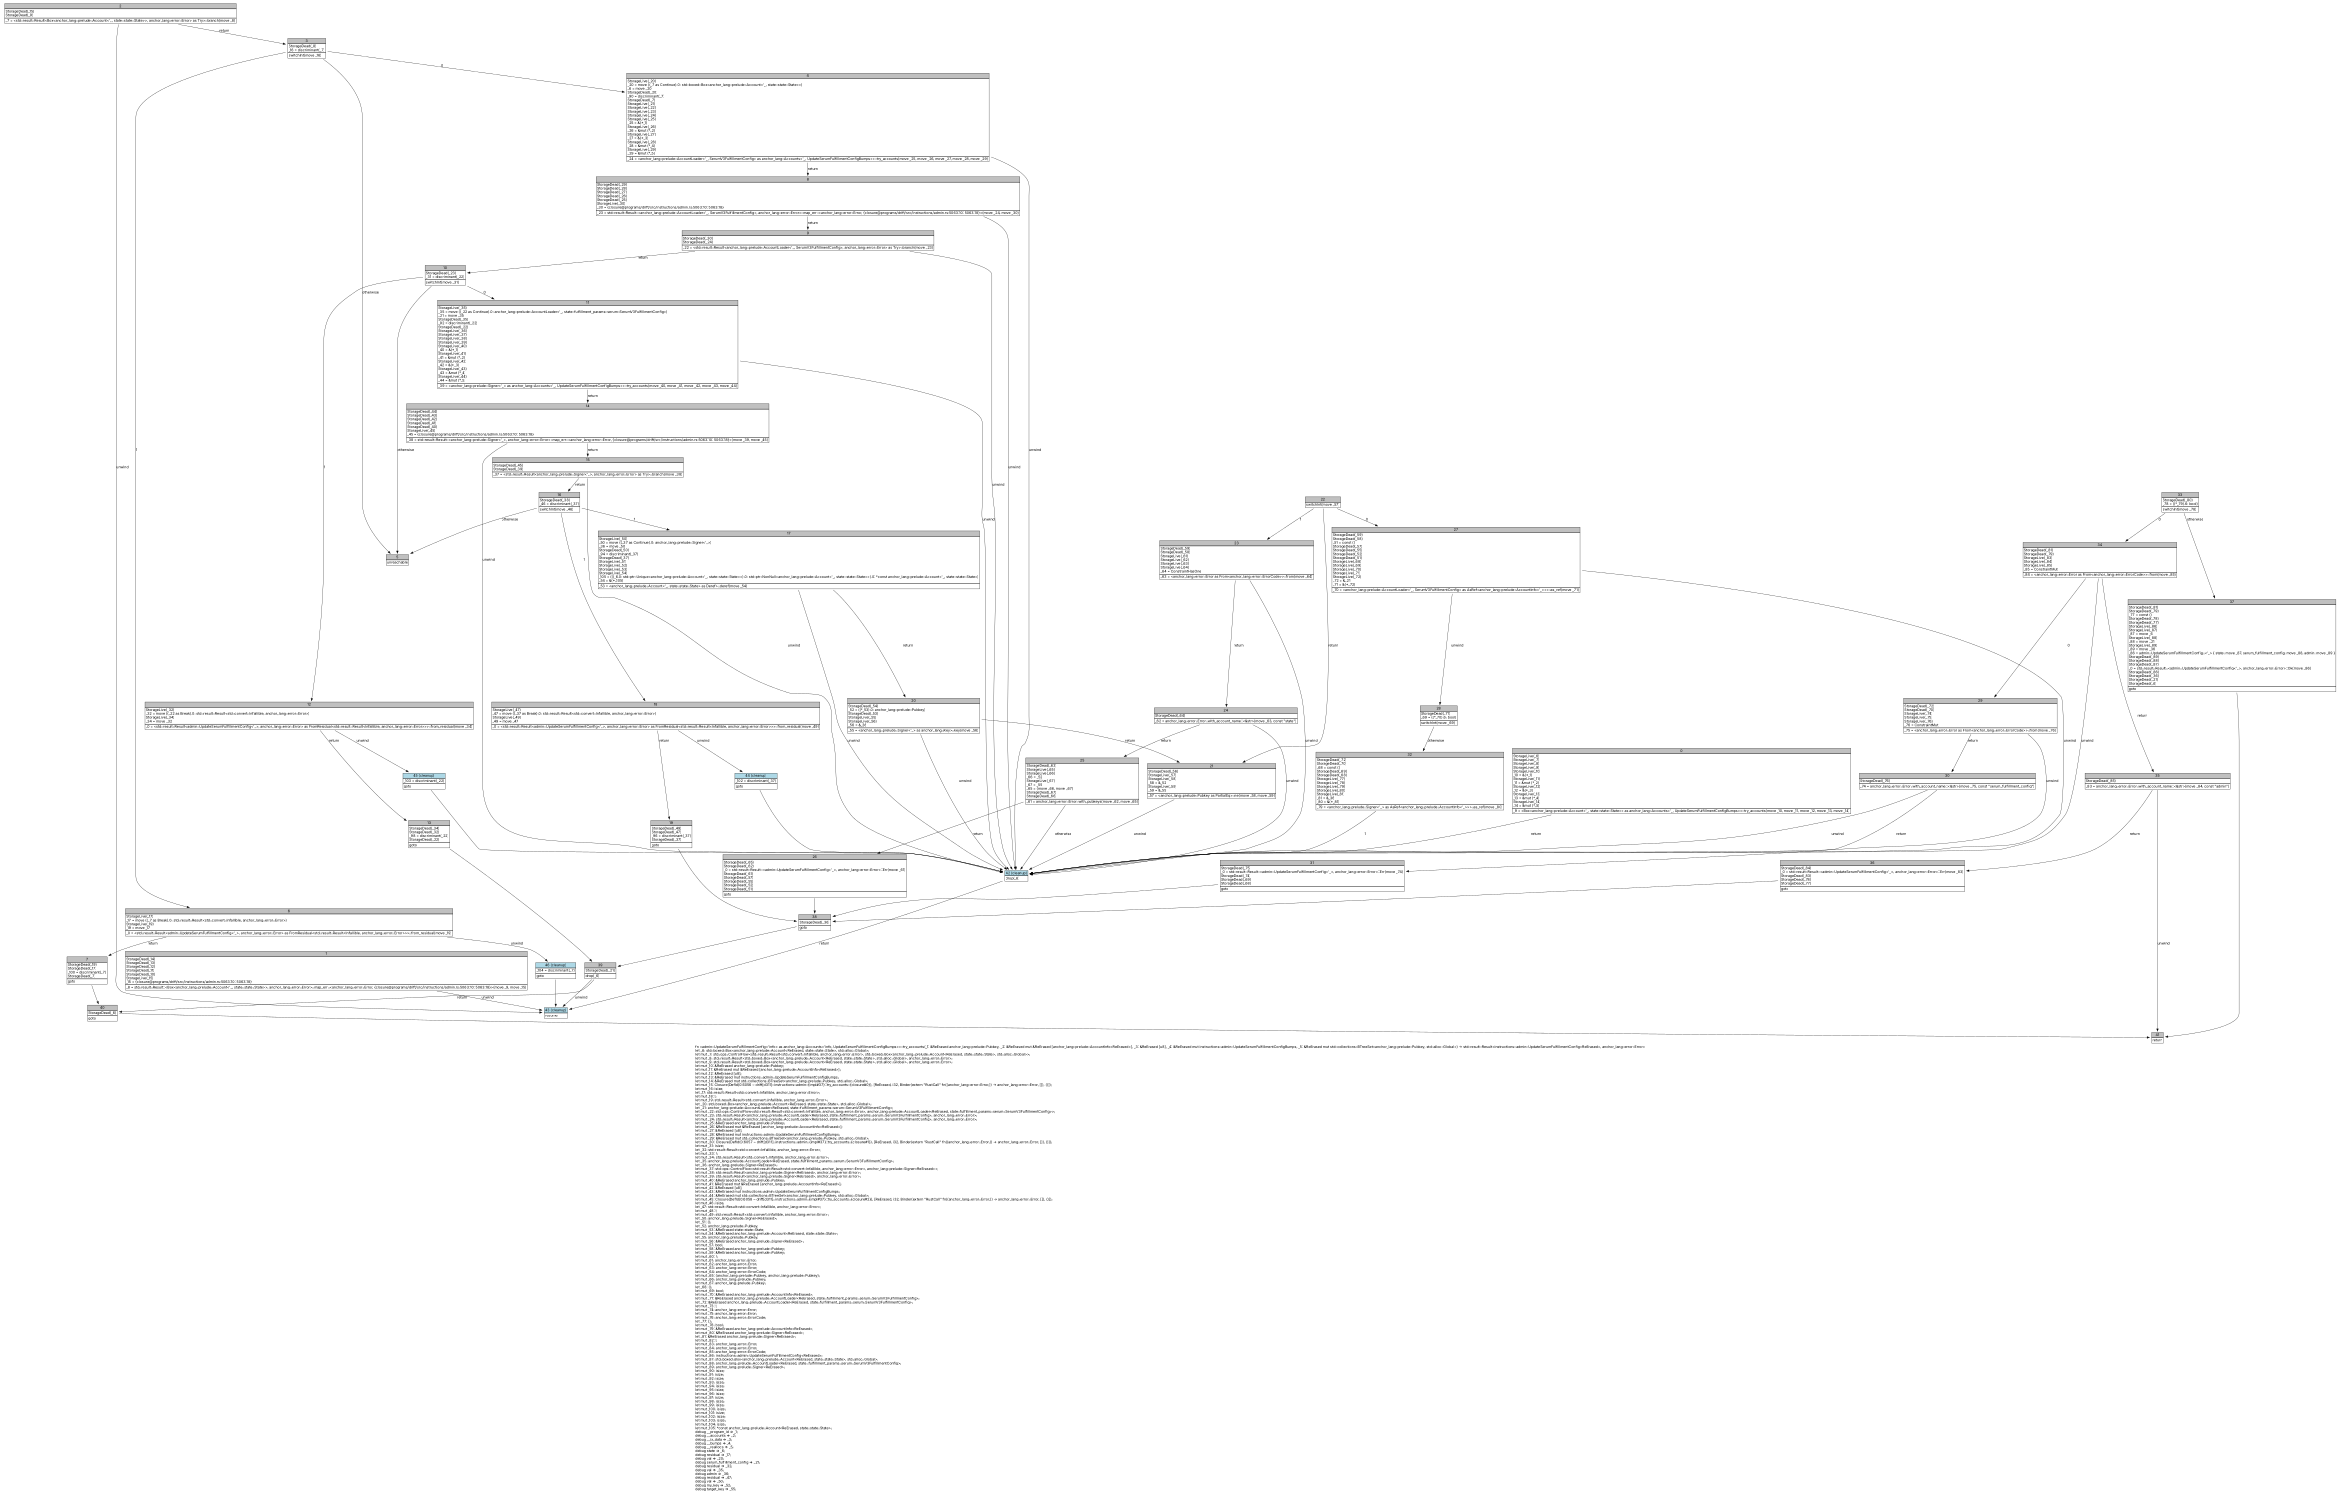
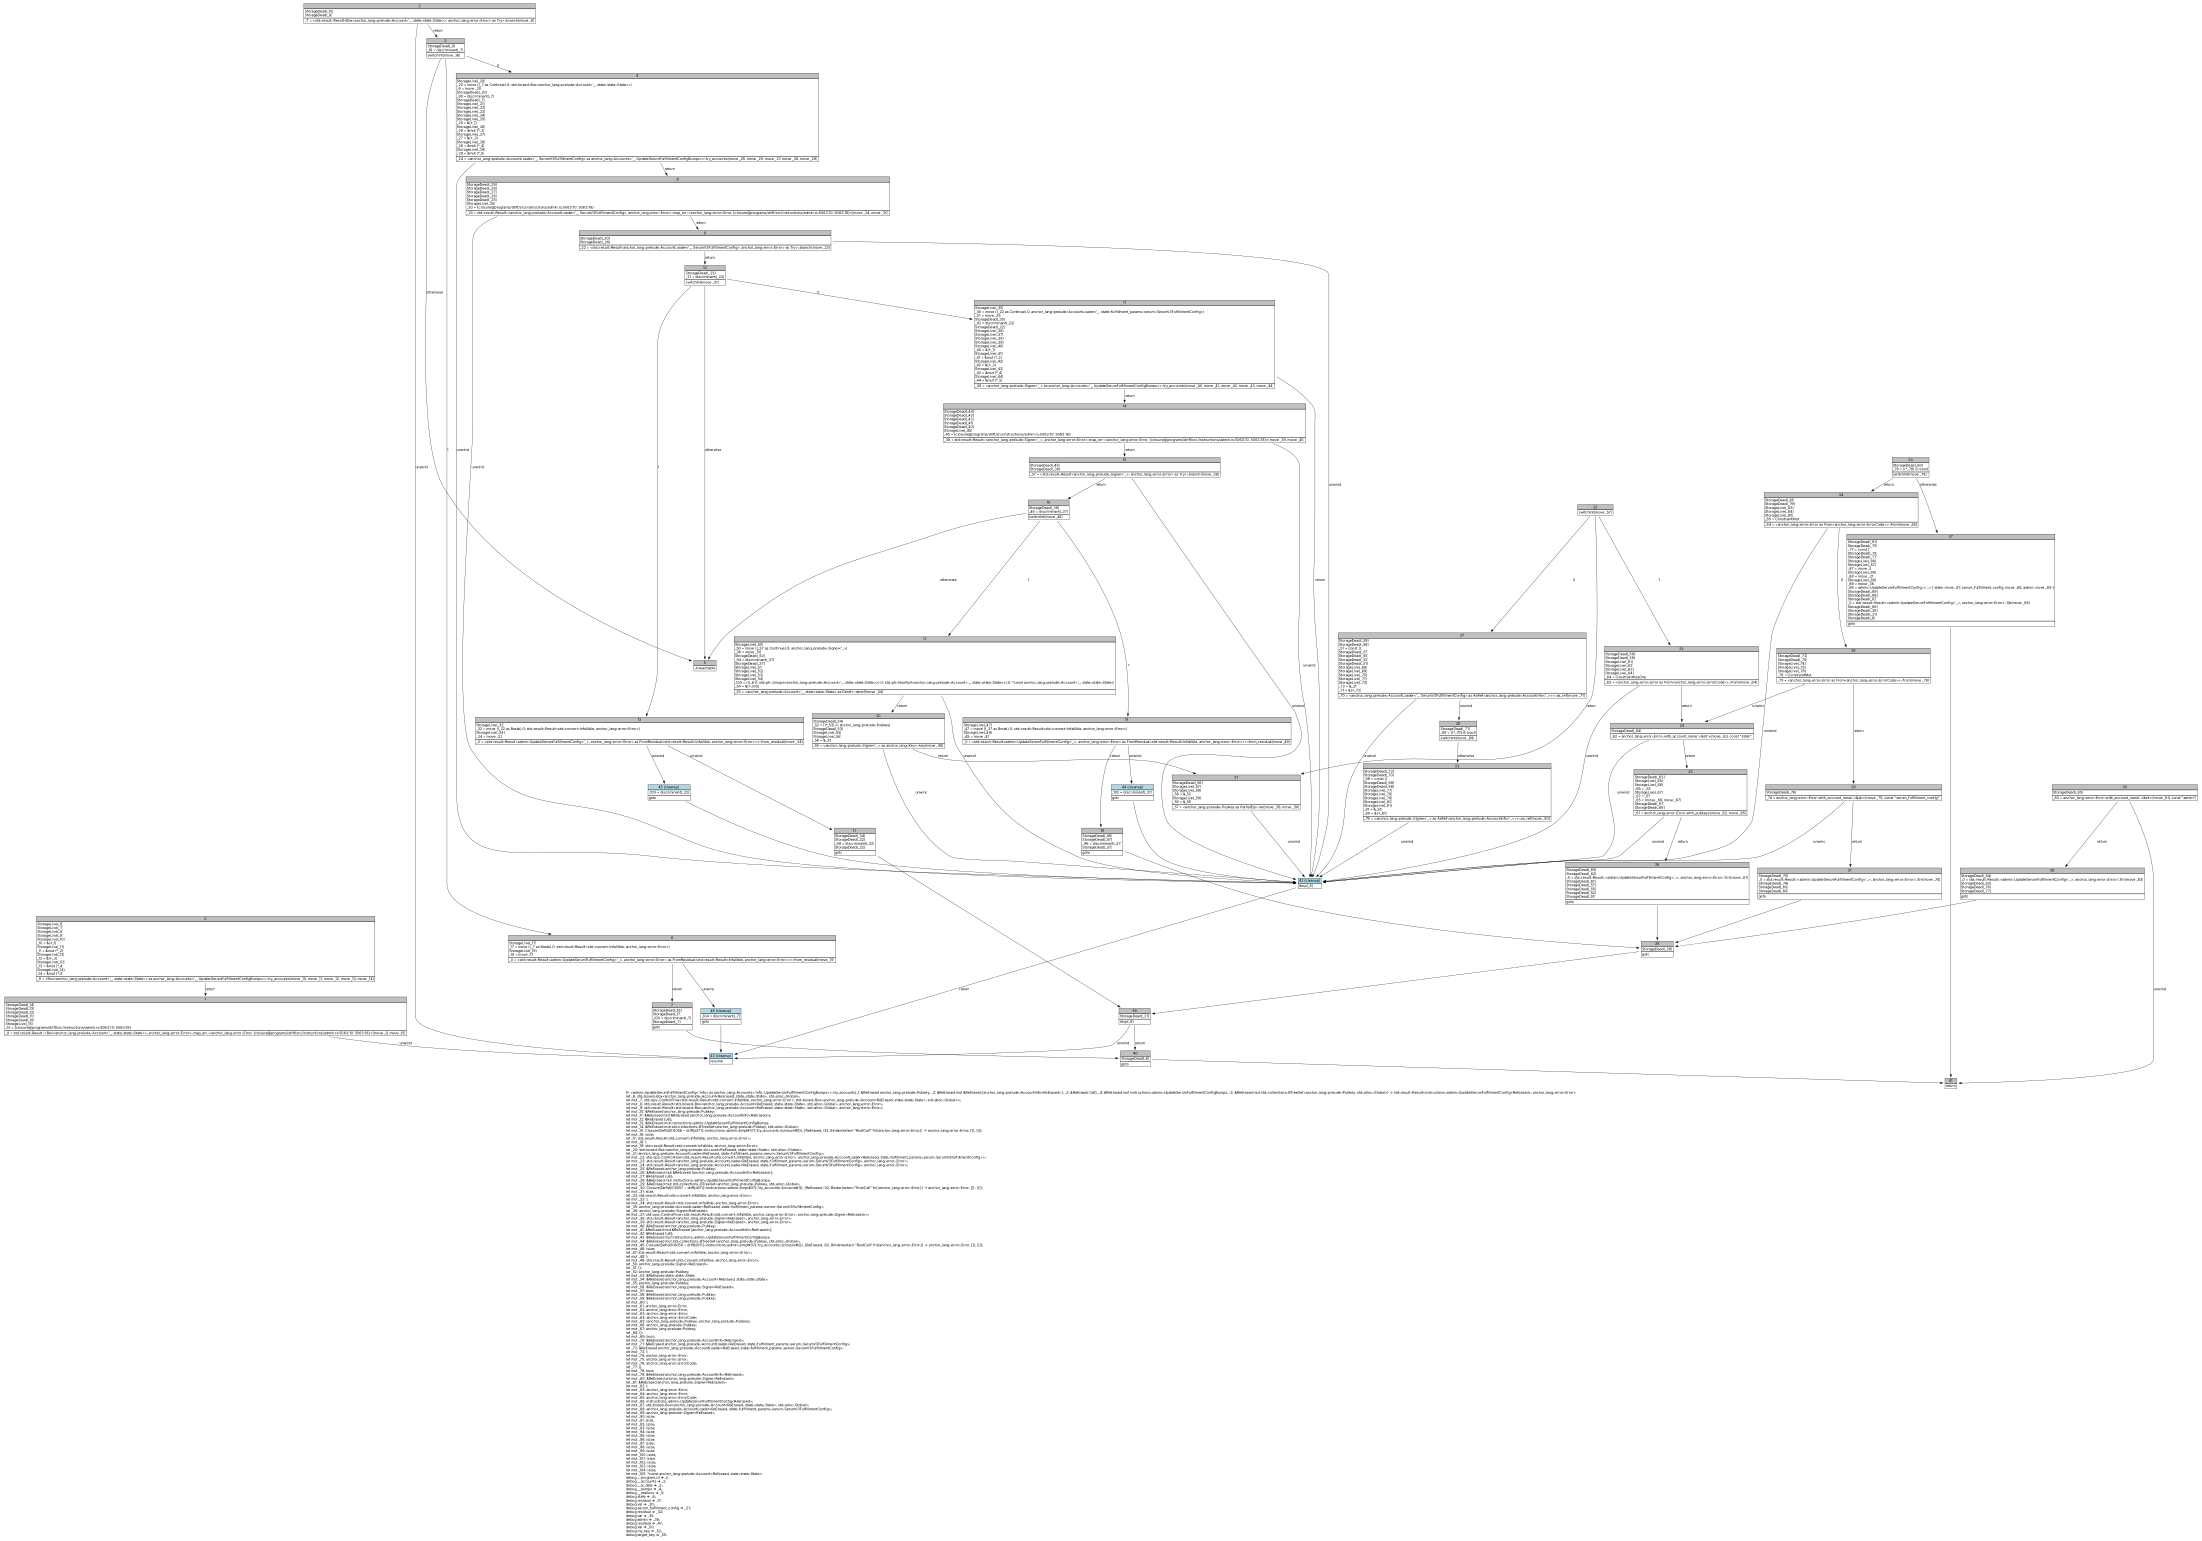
edge "11" -> "42 (cleanup)": label "unwind" -> "return"
edge "33" -> "34": label "0" -> "return"
edge "34" -> "35": removed, label "return"
edge "12" -> "13": label "return" -> "unwind"
node "0": text "StorageLive(_13)" -> "StorageLive(_53)"
edge "25" -> "42 (cleanup)": label "otherwise" -> "unwind"
edge "32" -> "42 (cleanup)": label "1" -> "unwind"
edge "0" -> "42 (cleanup)": now "0" -> "1"
edge "29" -> "42 (cleanup)": now "29" -> "24"
